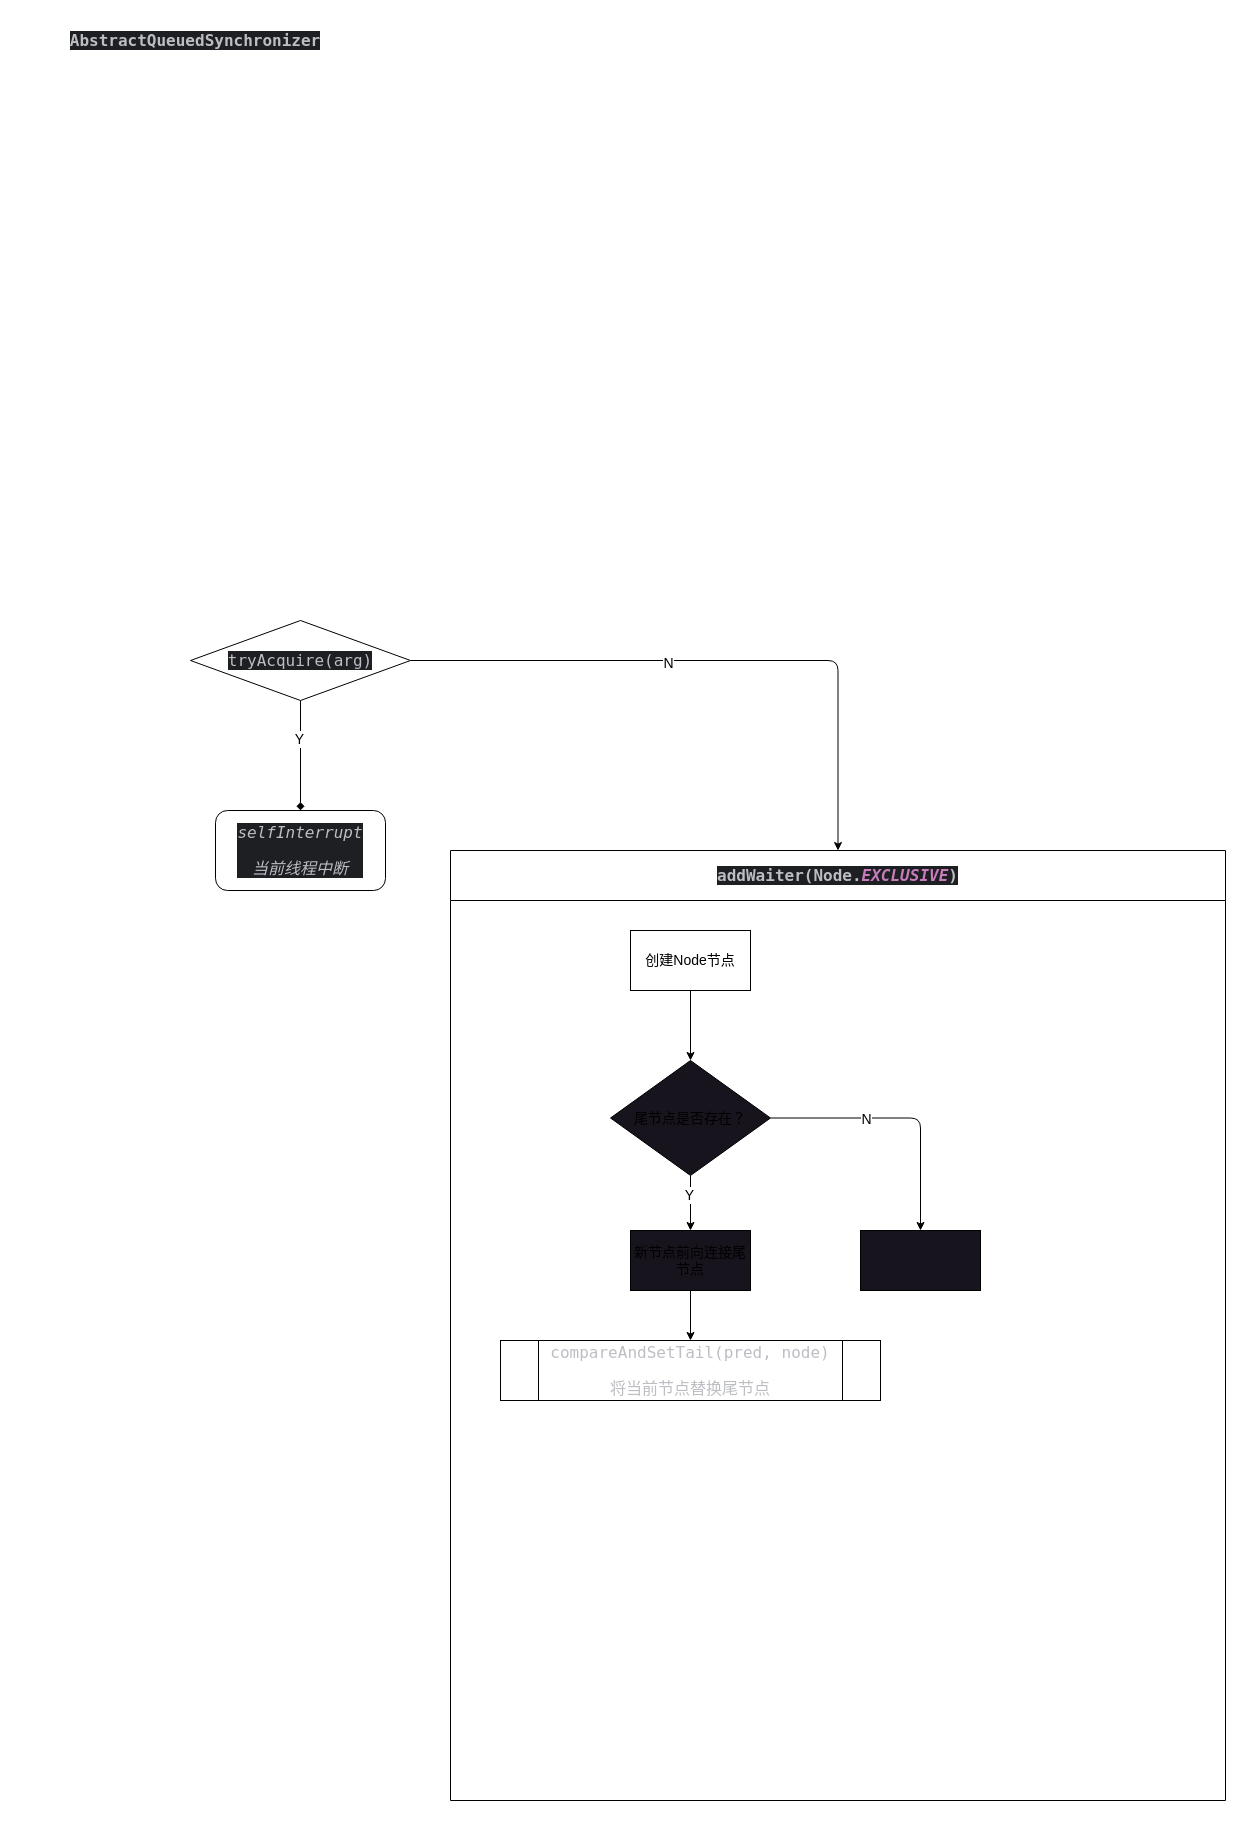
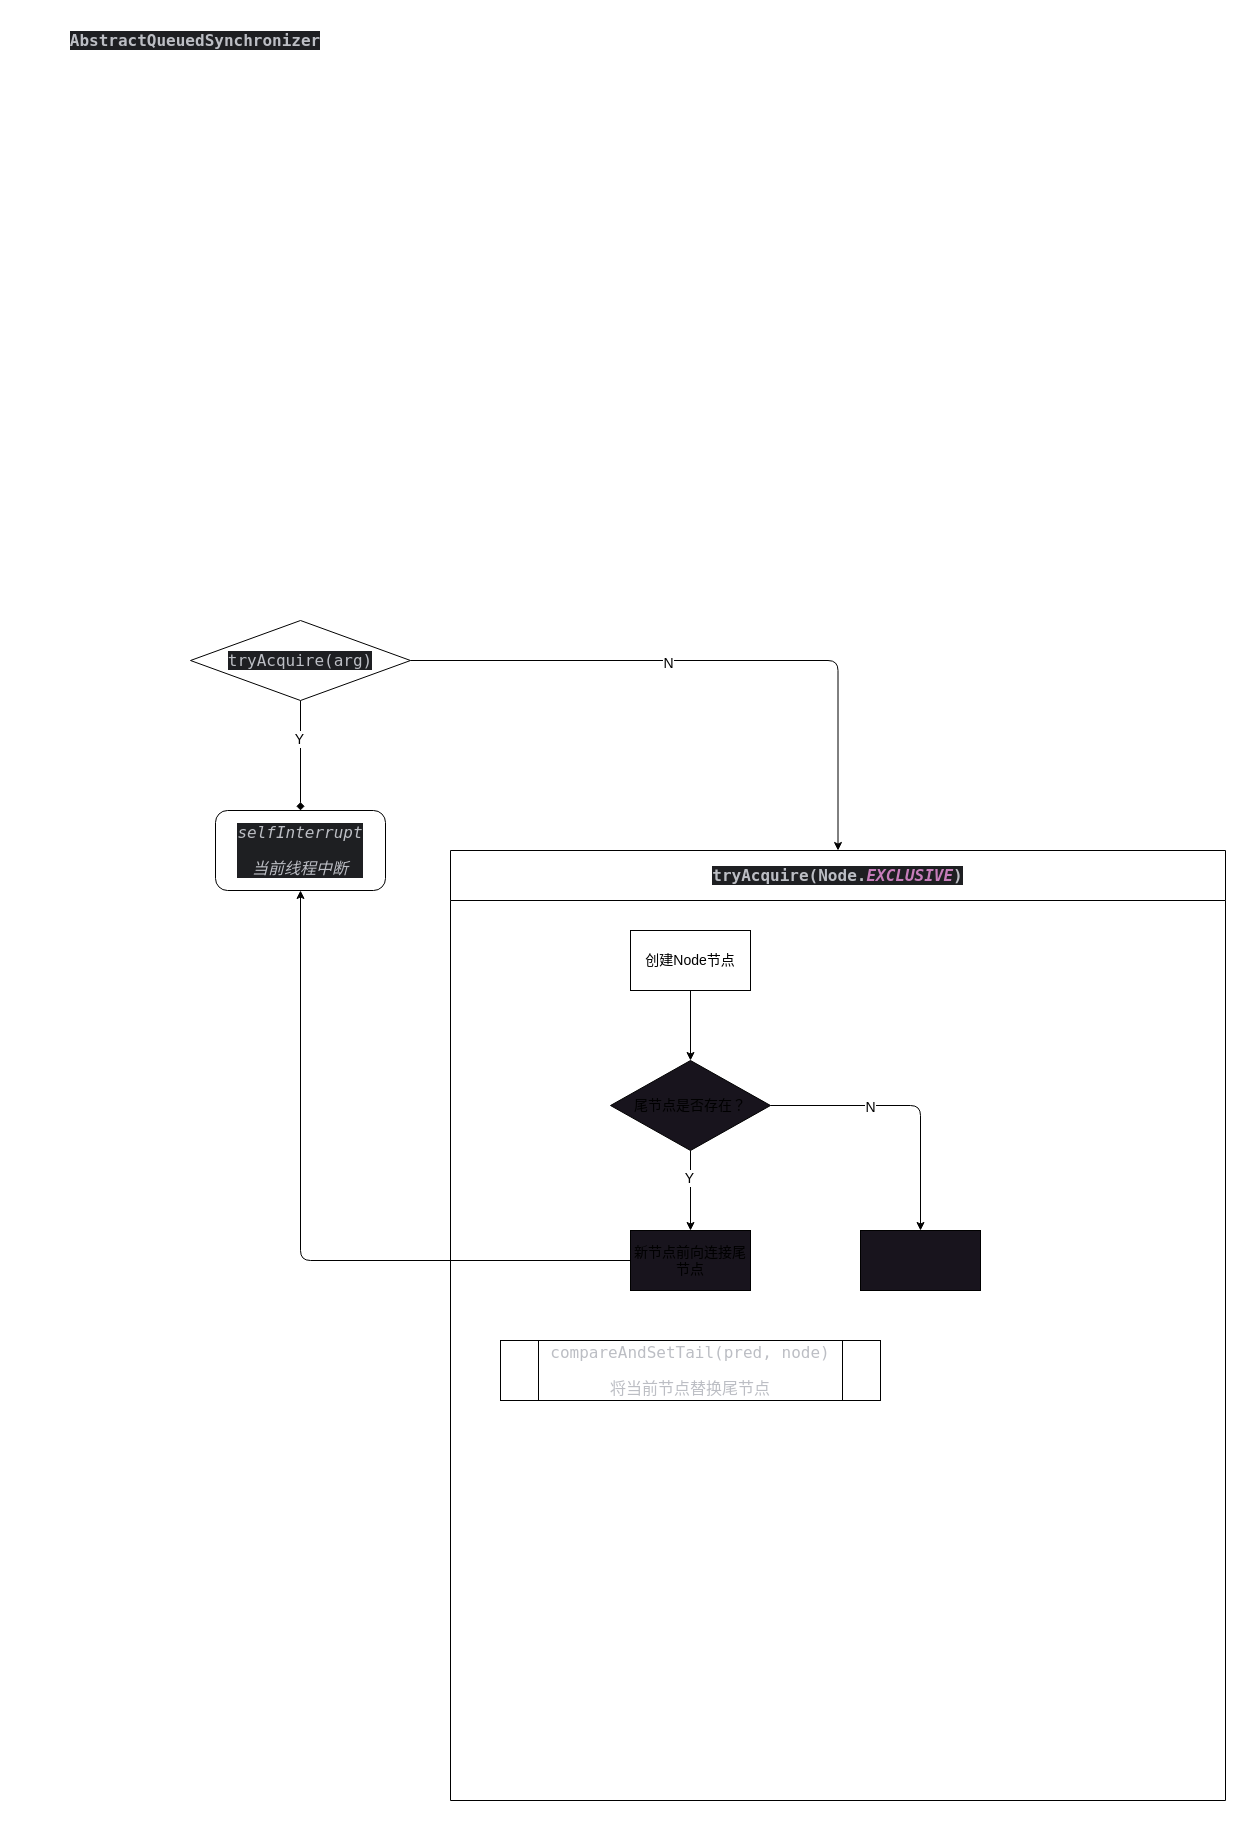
node "addWaiter(Node.EXCLUSIVE)": label "addWaiter(Node.EXCLUSIVE)" -> "tryAcquire(Node.EXCLUSIVE)"
node "尾节点是否存在？": size 160x115 -> 160x90
edge "新节点前向连接尾节点" -> "compareAndSetTail(pred, node)将当前节点替换尾节点": now "新节点前向连接尾节点" -> "selfInterrupt当前线程中断"
